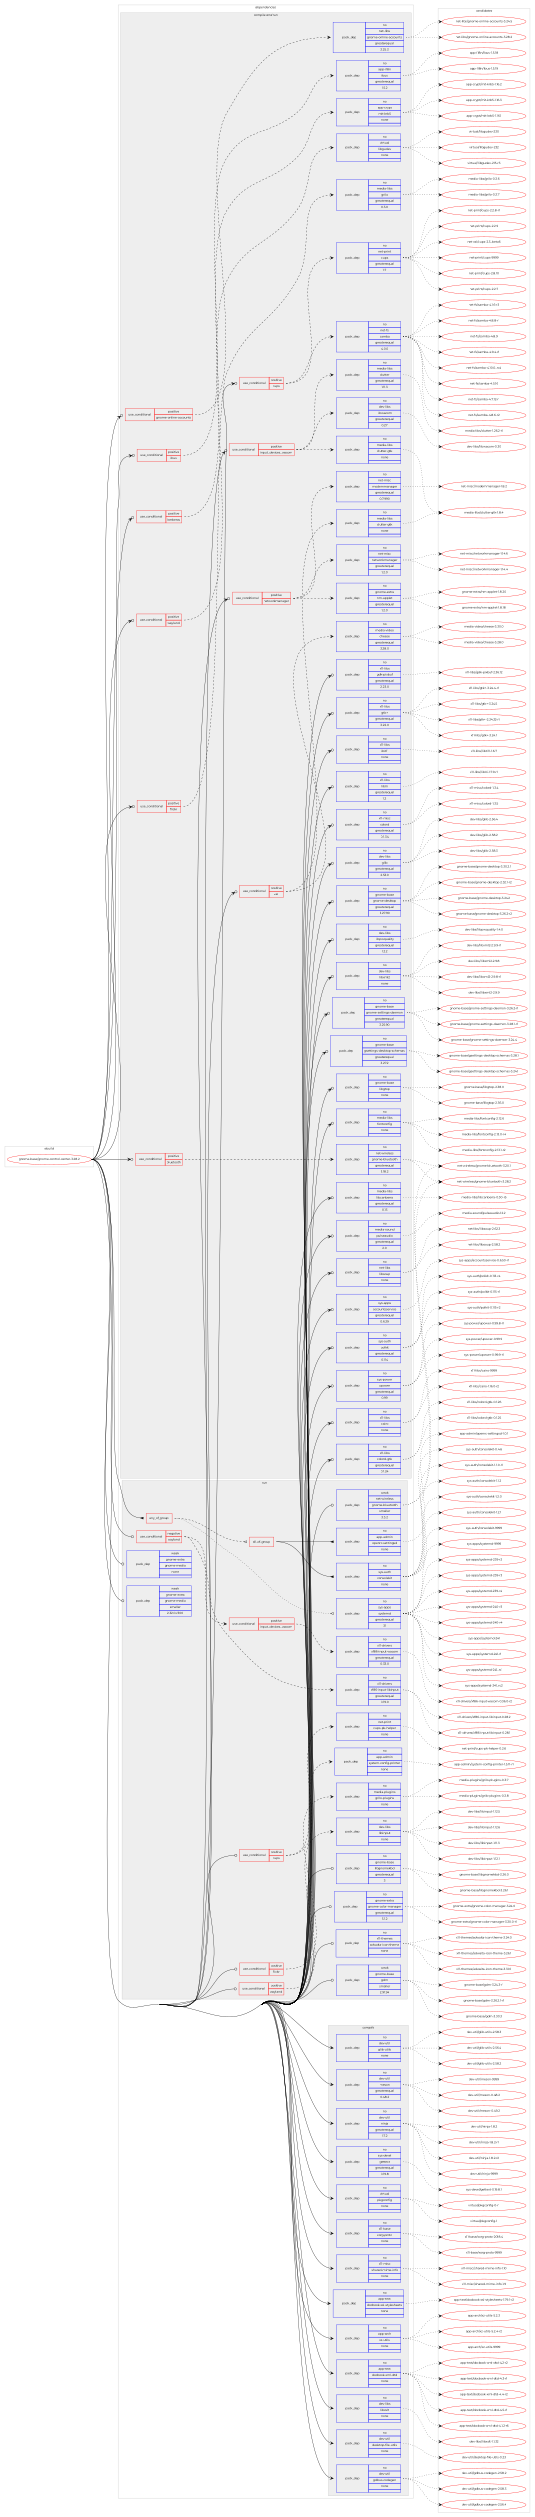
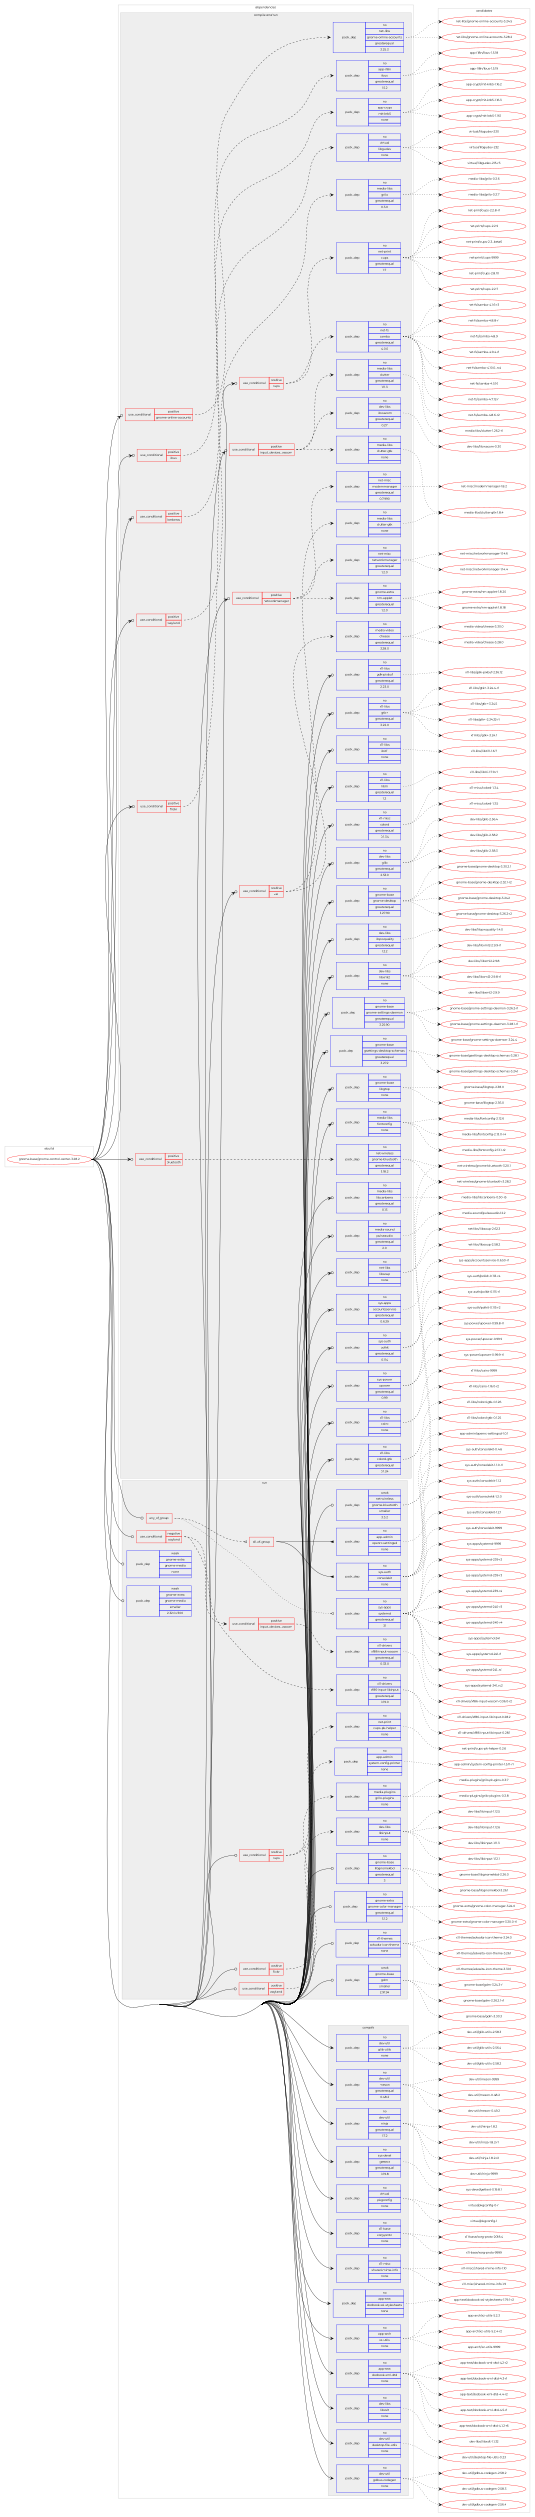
node "net-xsl/cups-2.3_beta6": label "net-xsl/cups-2.3_beta6" -> "net-print/cups-2.3_beta6"
edge "gnome-base/gnome-control-center-3.28.2" -> "any_of_group": arrowhead inv -> odot
